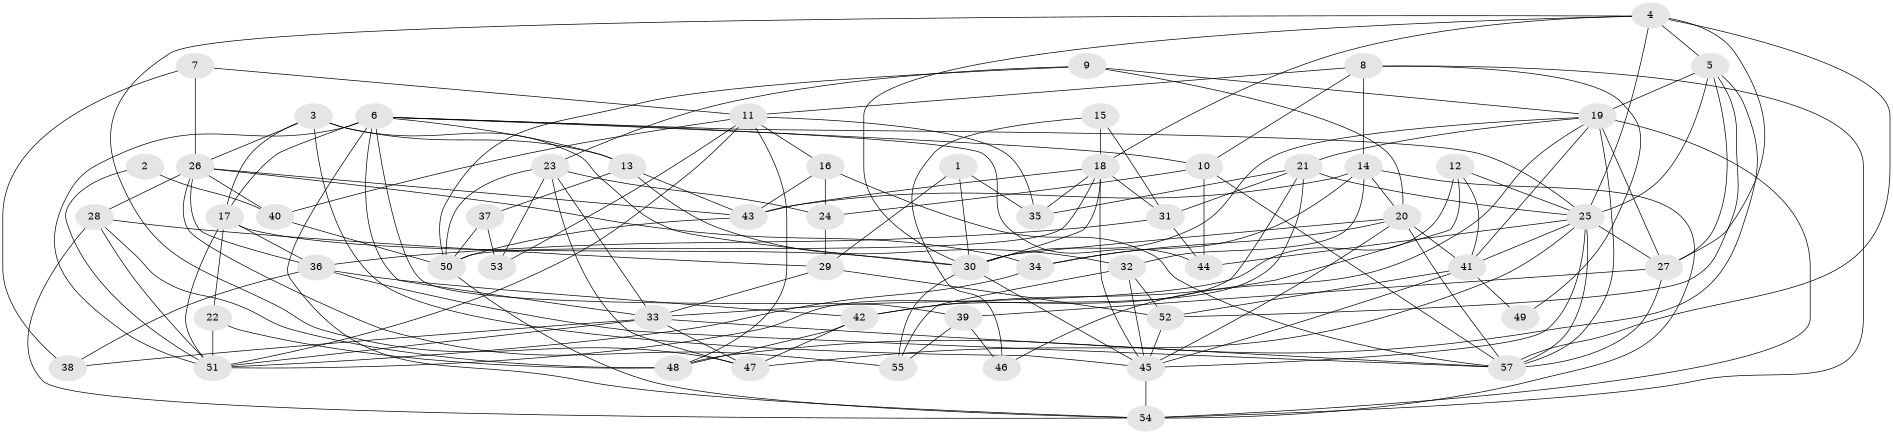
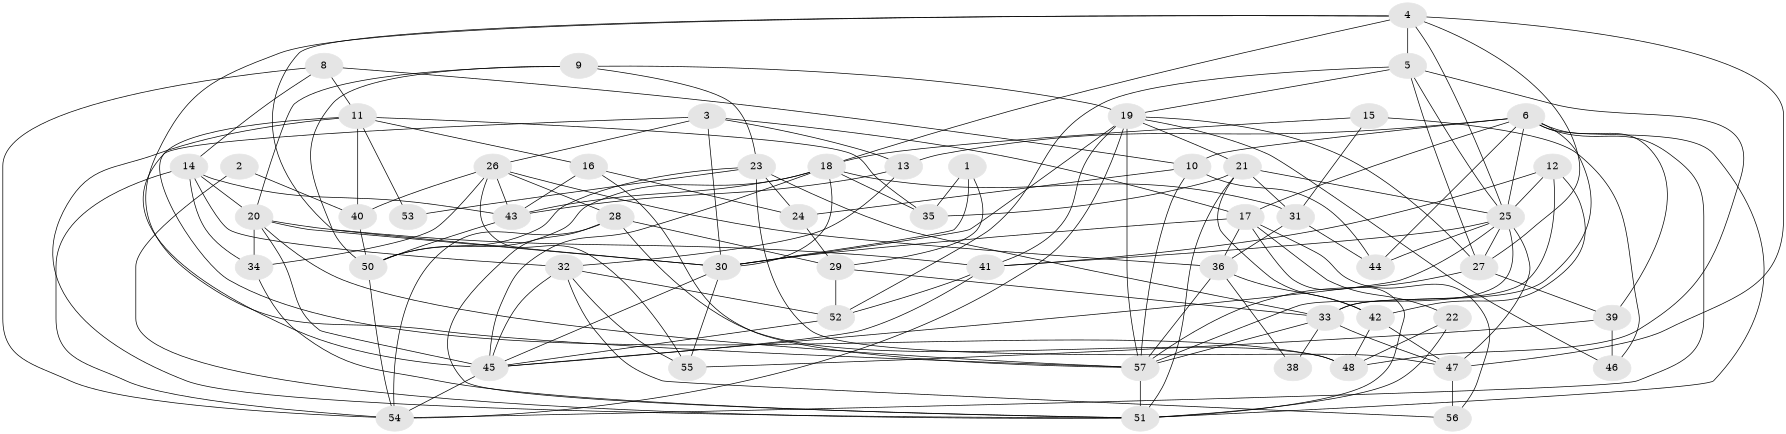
node "7": removed
node "37": removed
node "49": removed
edge "33" -- "51": now "57" -- "51"
node "56": added
